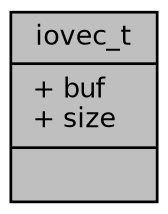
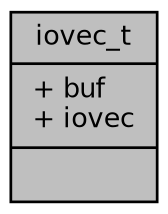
node "iovec_t": text "+ size" -> "+ iovec"
